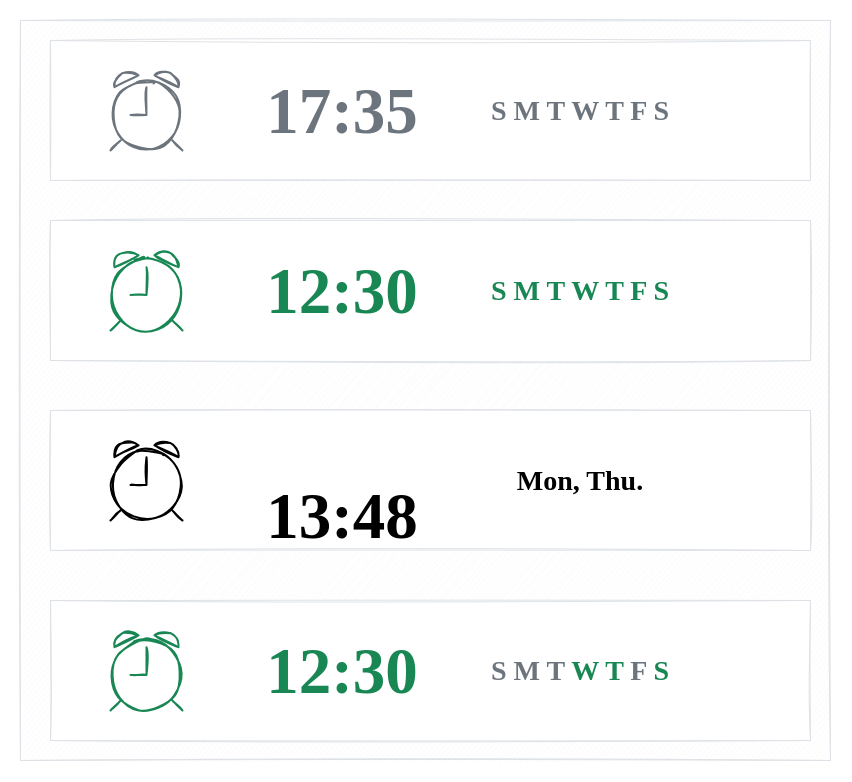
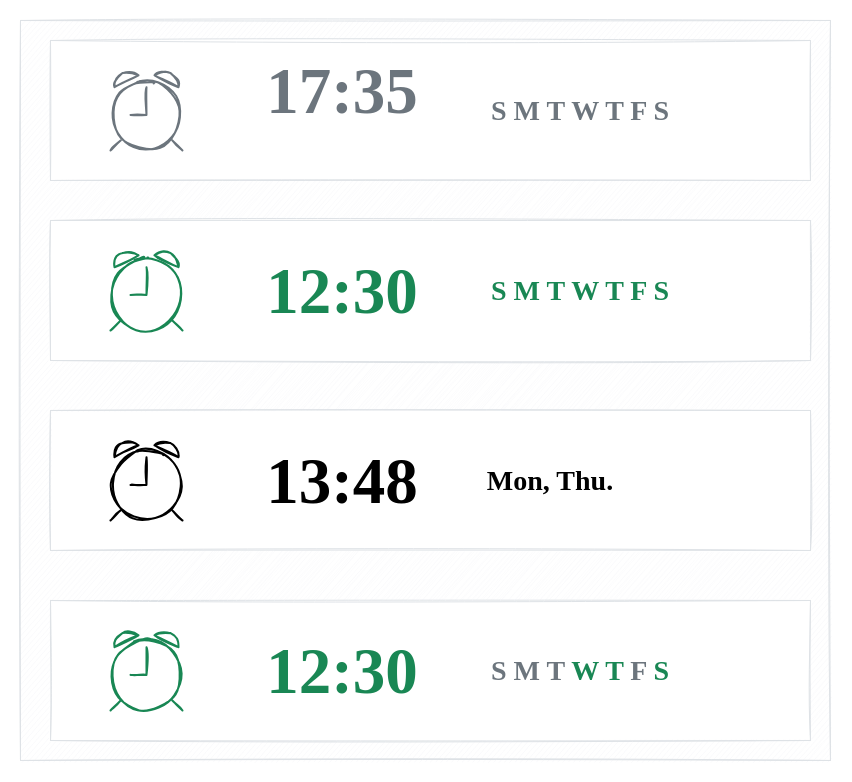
node "17:35": moved (343, 111) -> (343, 91)
node "Mon, Thu.": moved (581, 481) -> (551, 481)
node "13:48": moved (343, 516) -> (343, 481)
